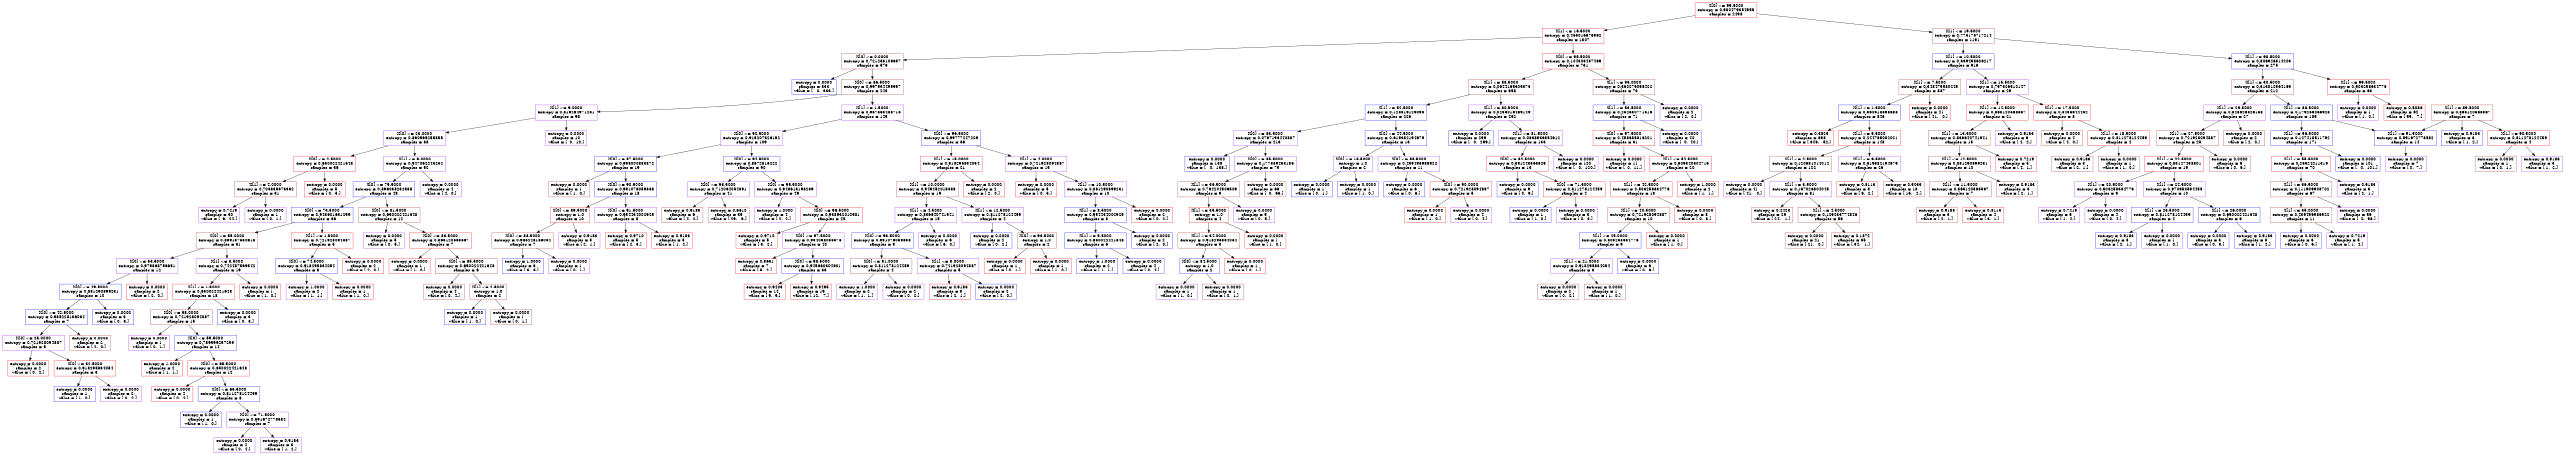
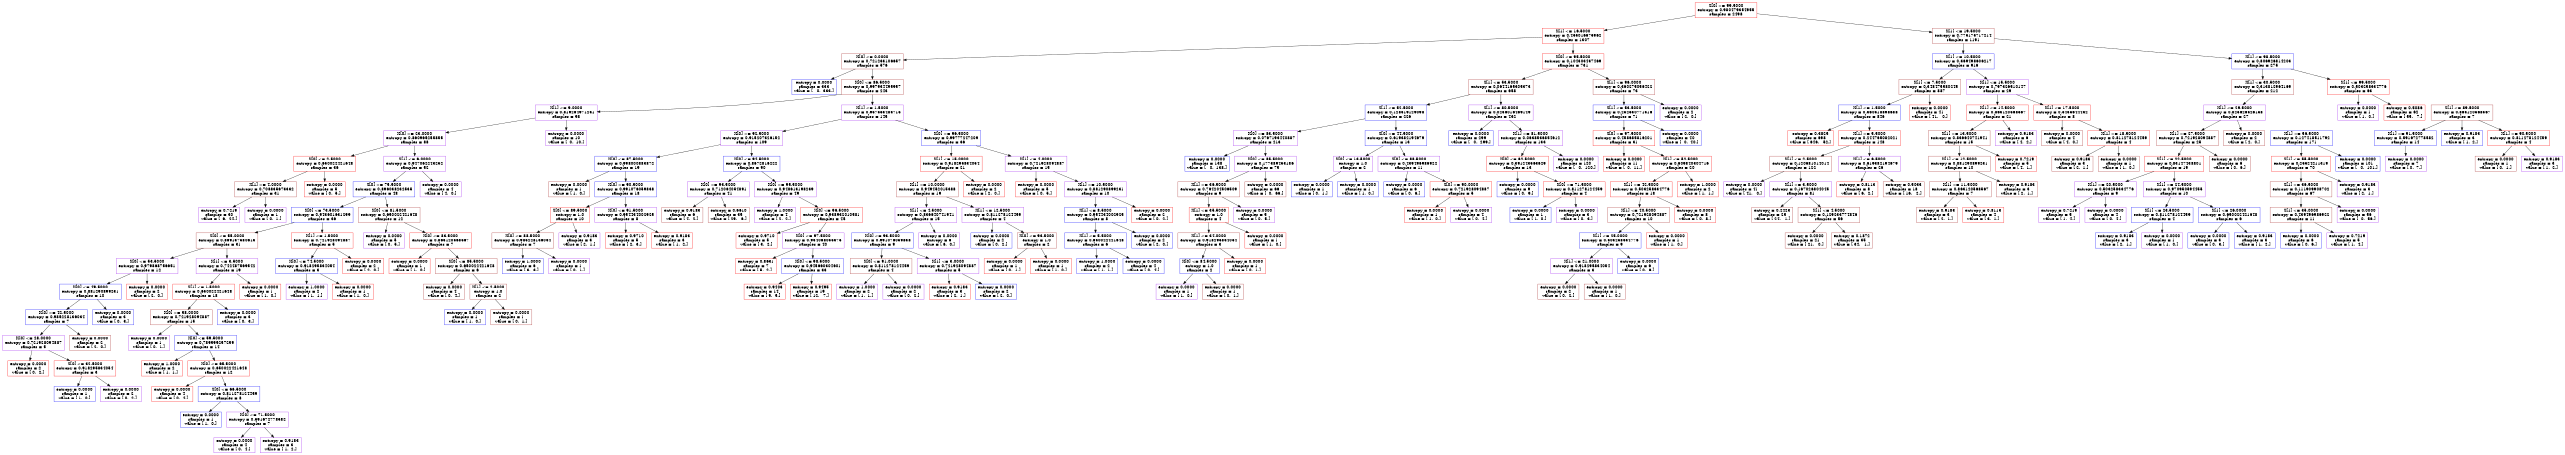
node "X[1] <= 88.5000 entropy = 0.179256066928 samples = 185": removed
node "entropy = 0.0000 samples = 6 value = [ 6.  0.]": label "entropy = 0.0000 samples = 6 value = [ 6.  0.]" -> "entropy = 0.0000 entropy = 6 value = [ 6.  0.]"
